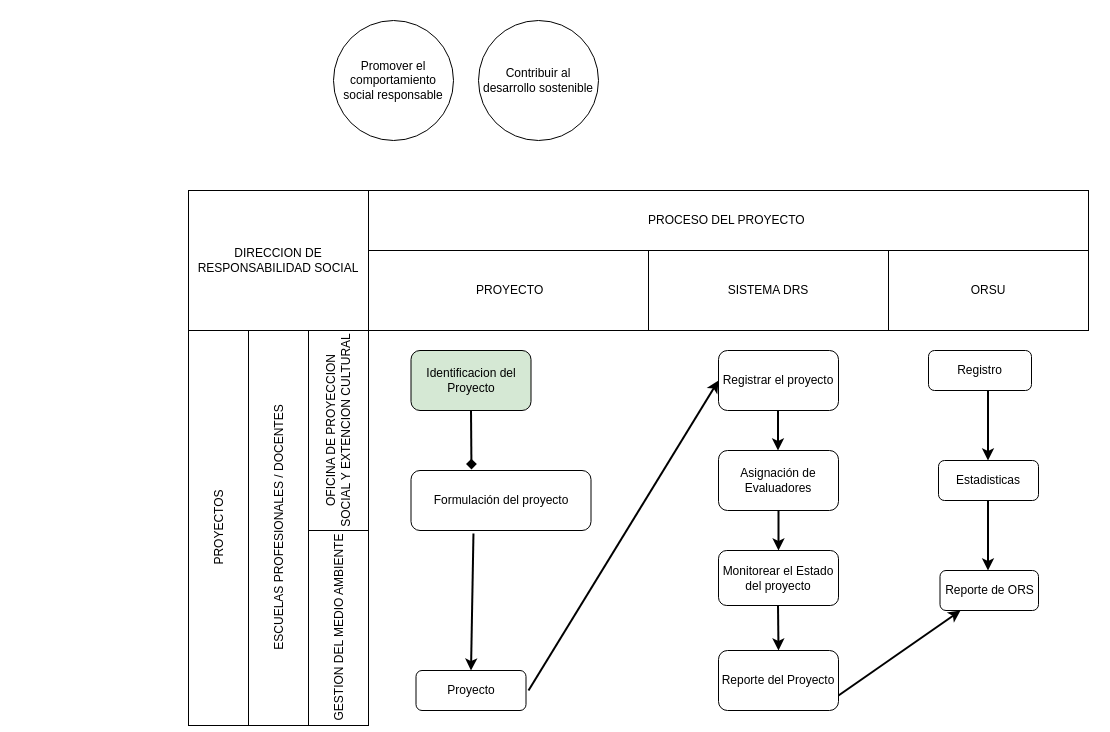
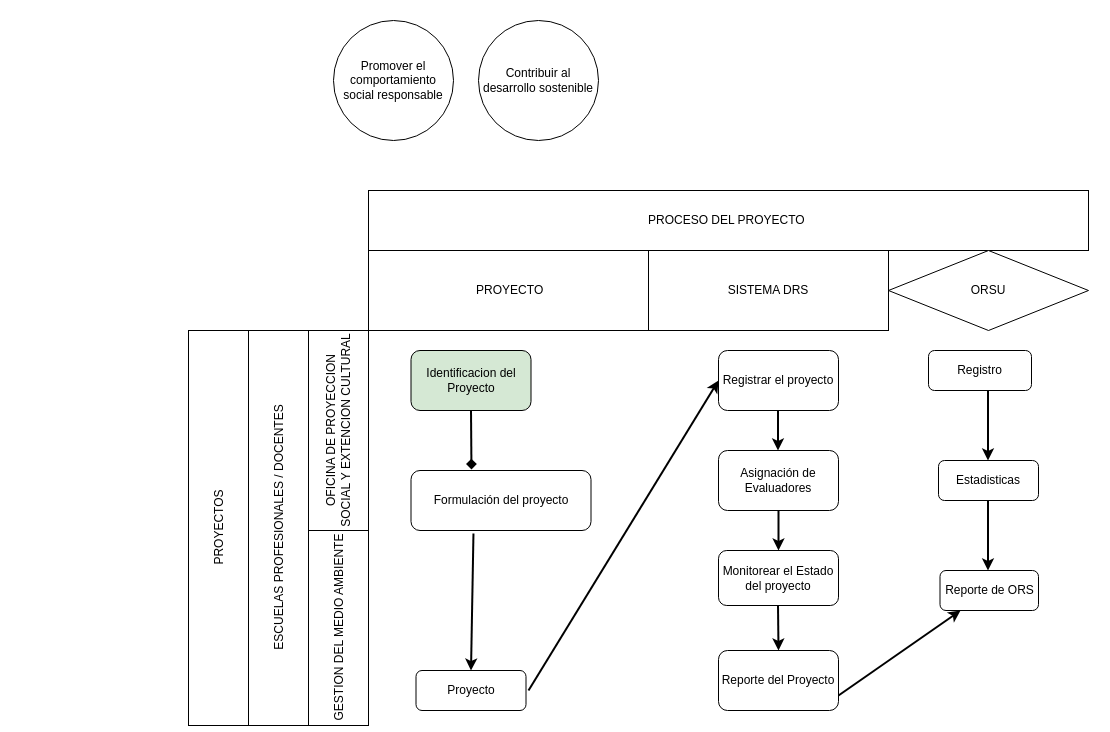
node "DIRECCION DE RESPONSABILIDAD SOCIAL": removed
node "ORSU": shape rectangle -> diamond
